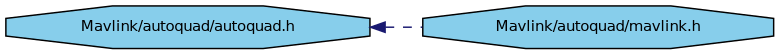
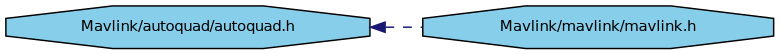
node "Mavlink/autoquad/mavlink.h": label "Mavlink/autoquad/mavlink.h" -> "Mavlink/mavlink/mavlink.h"
